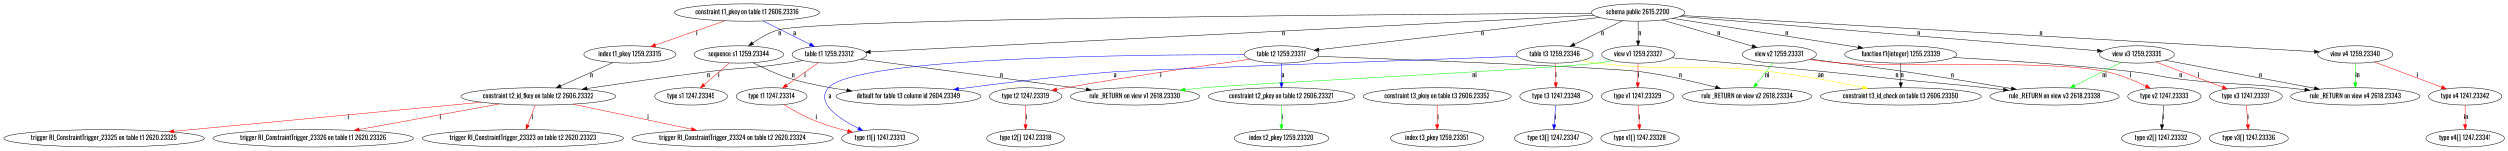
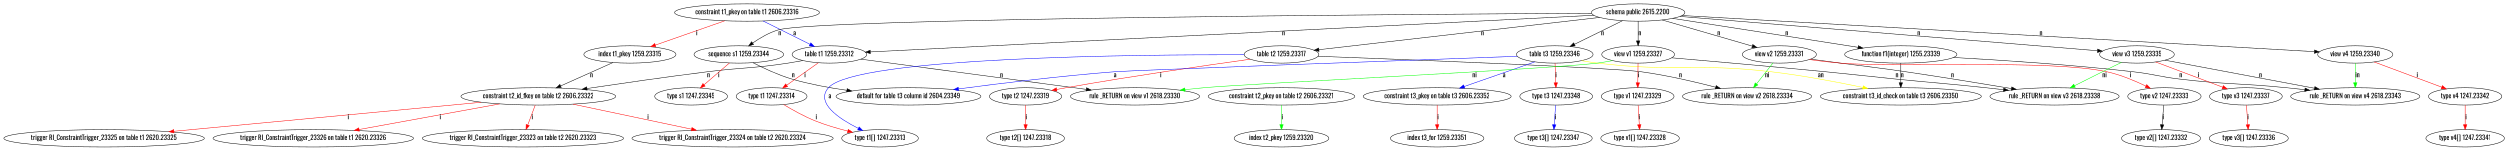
edge "table t2 1259.23317" -> "constraint t2_pkey on table t2 2606.23321": removed, label "a"
edge "table t3 1259.23346" -> "constraint t3_pkey on table t3 2606.23352": added, label "a"
edge "type v4 1247.23342" -> "type v4[] 1247.23341": label "in" -> "i"
node "index t3_pkey 1259.23351": label "index t3_pkey 1259.23351" -> "index t3_for 1259.23351"
